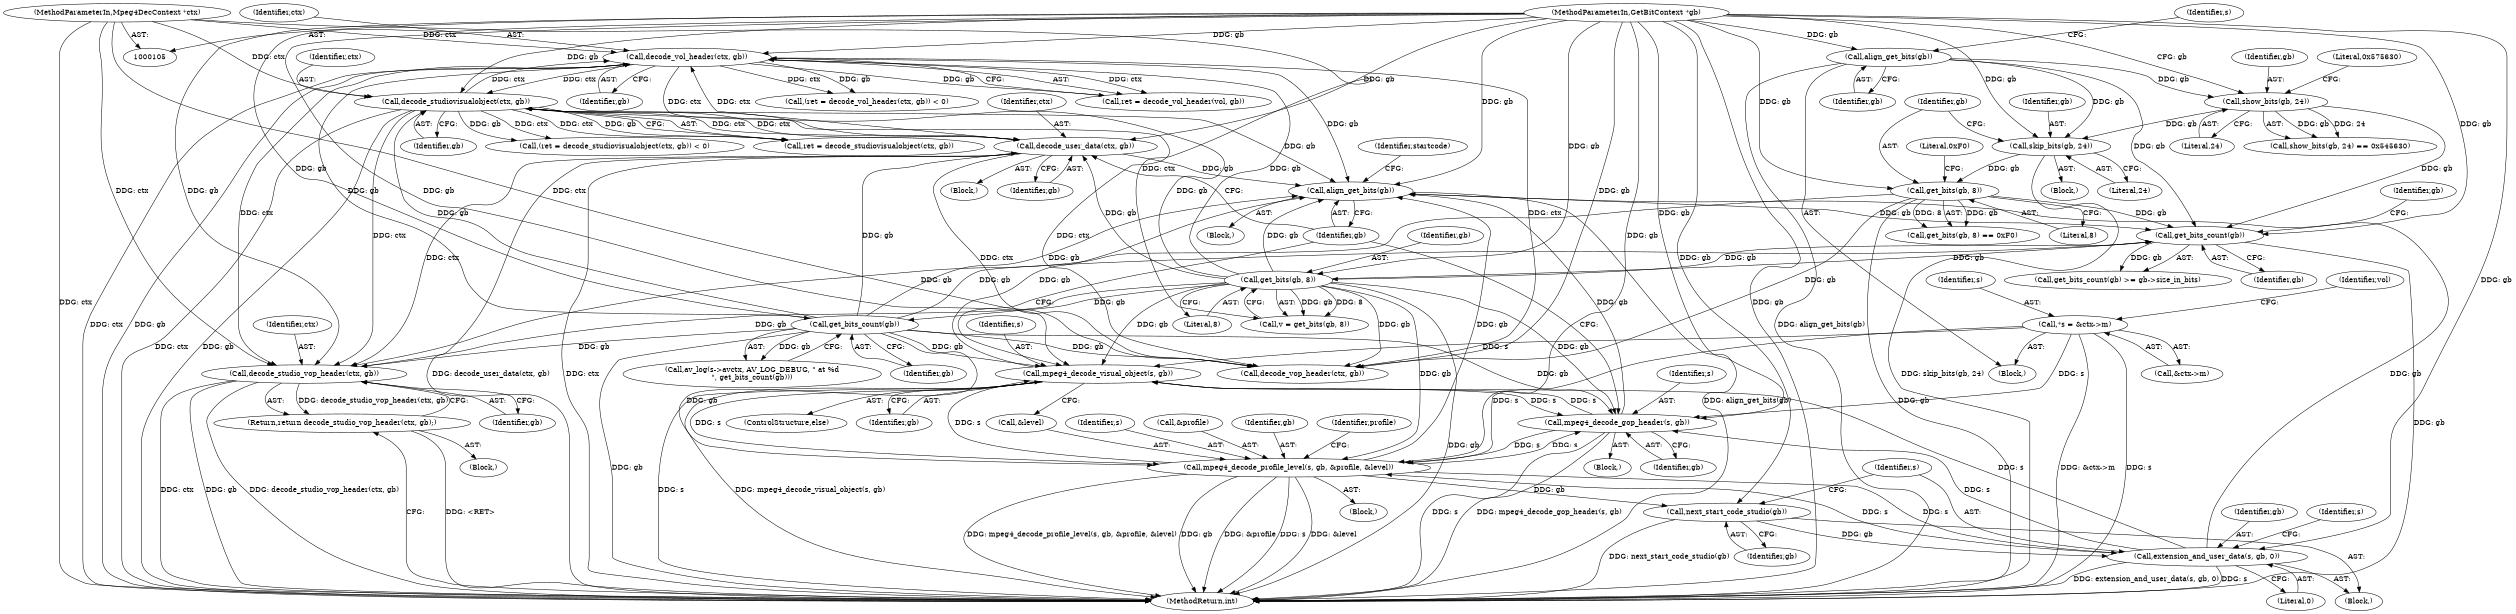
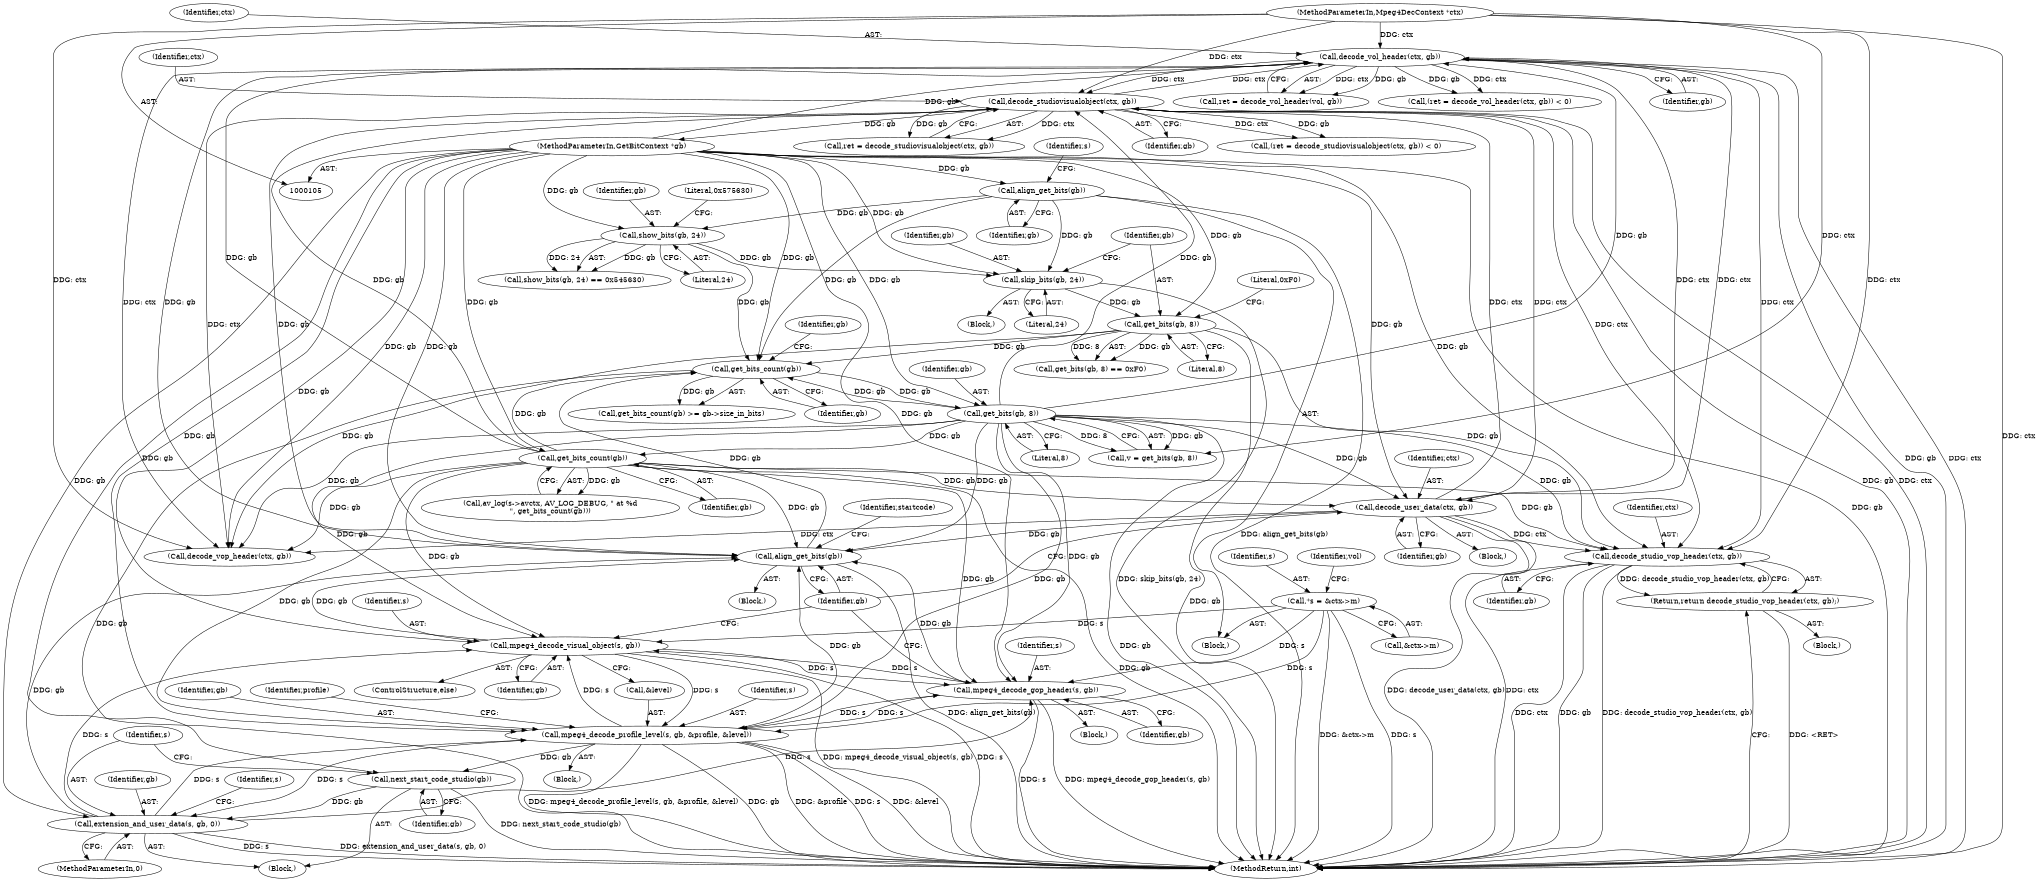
edge "(MethodParameterIn,GetBitContext *gb)" -> "(Call,decode_studiovisualobject(ctx, gb))": reversed
edge "(MethodParameterIn,GetBitContext *gb)" -> "(Call,show_bits(gb, 24))": label "CFG: gb" -> "DDG: gb"
edge "(Call,*s = &ctx->m)" -> "(Call,&ctx->m)": label "AST: " -> "CFG: "
node "(Call,&profile)": removed
node "(Literal,0)": label "(Literal,0)" -> "(MethodParameterIn,0)"
